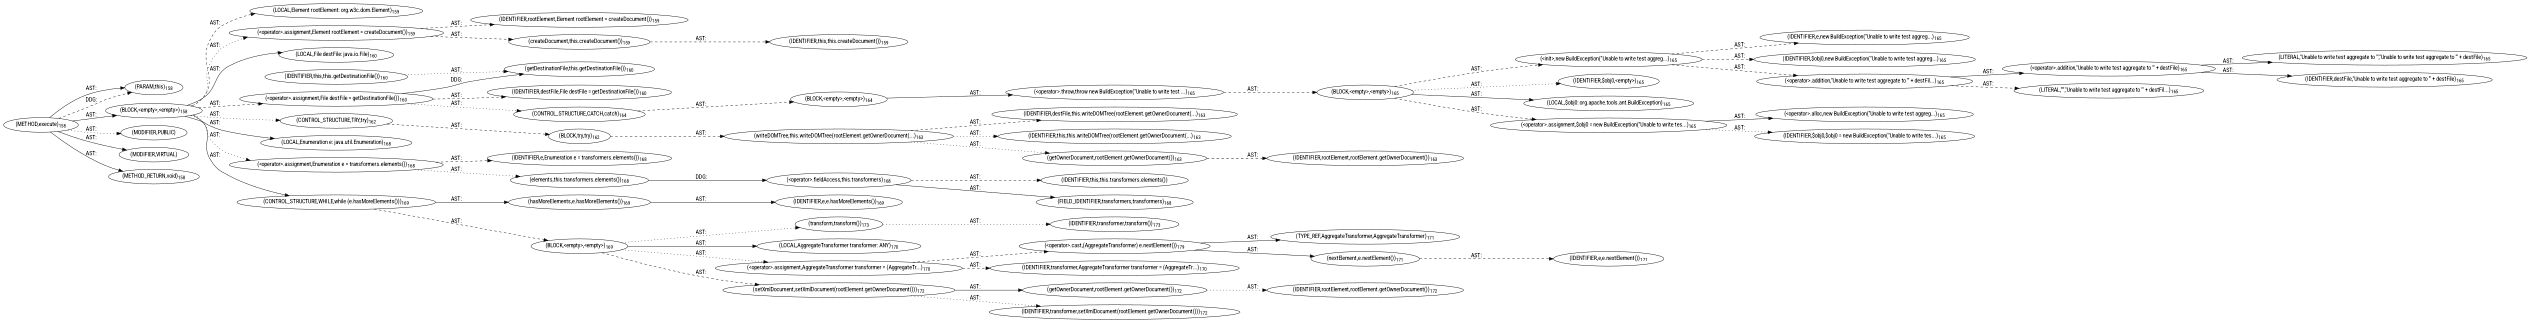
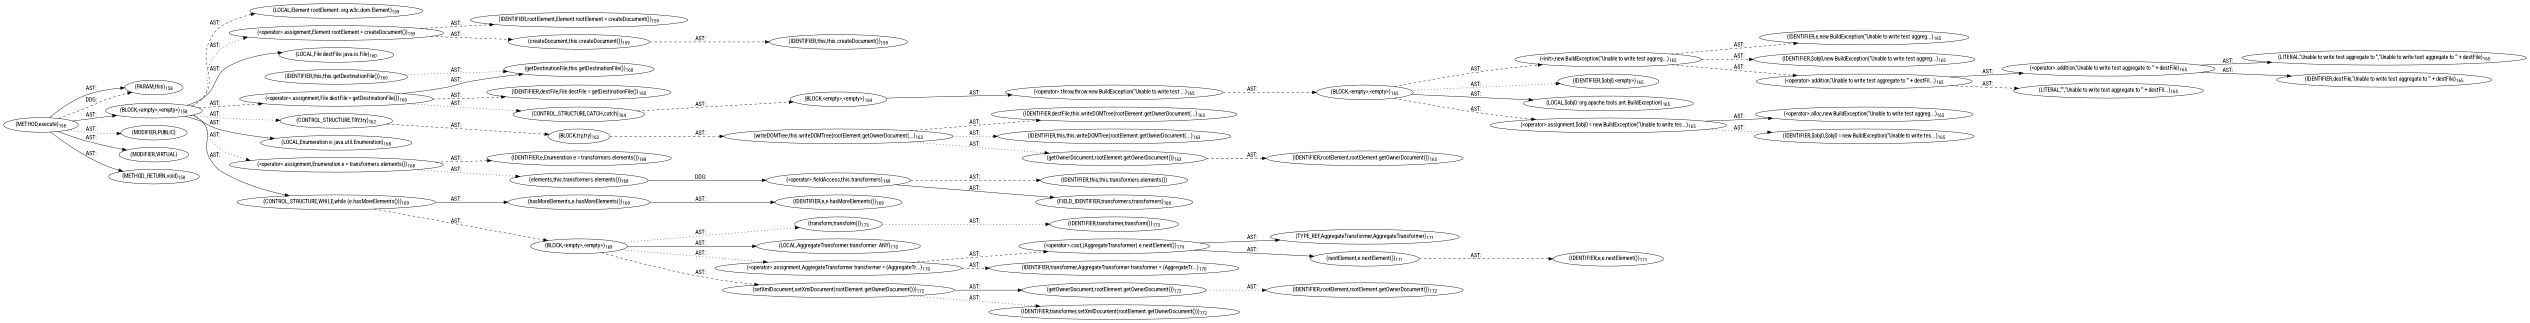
edge "(<operator>.assignment,File destFile = getDestinationFile())" -> "(getDestinationFile,this.getDestinationFile())": label "DDG: " -> "AST: "
